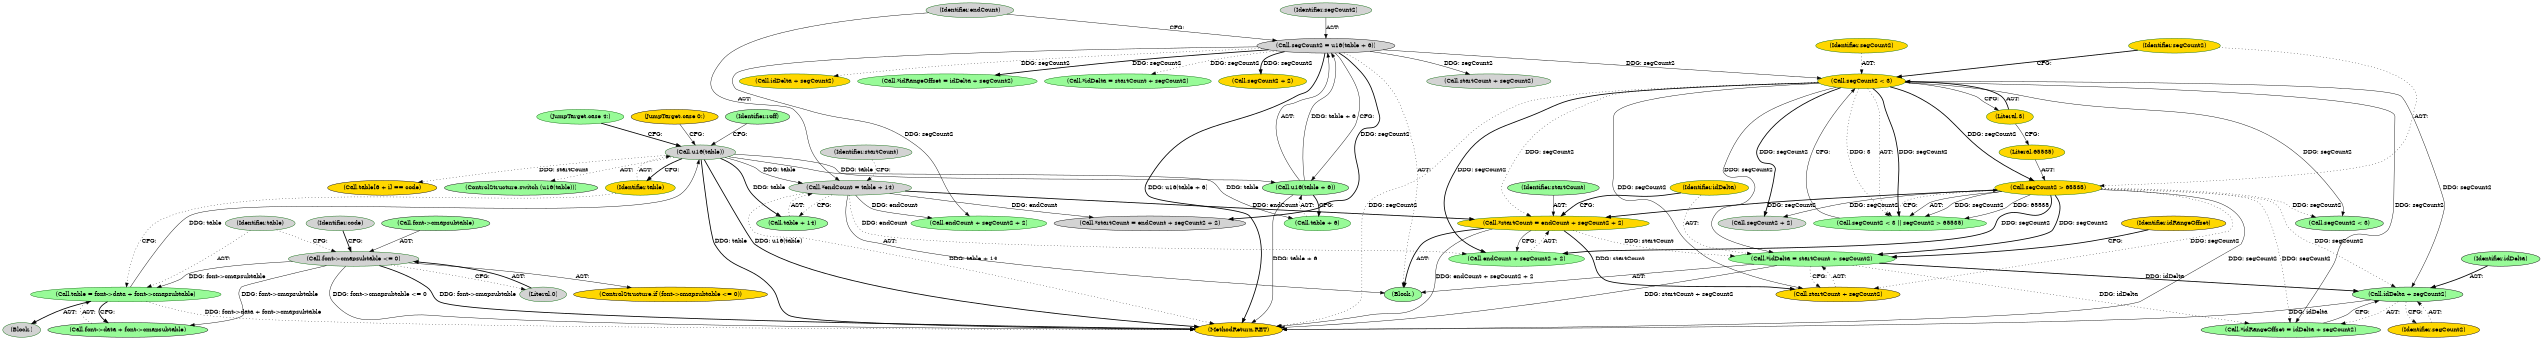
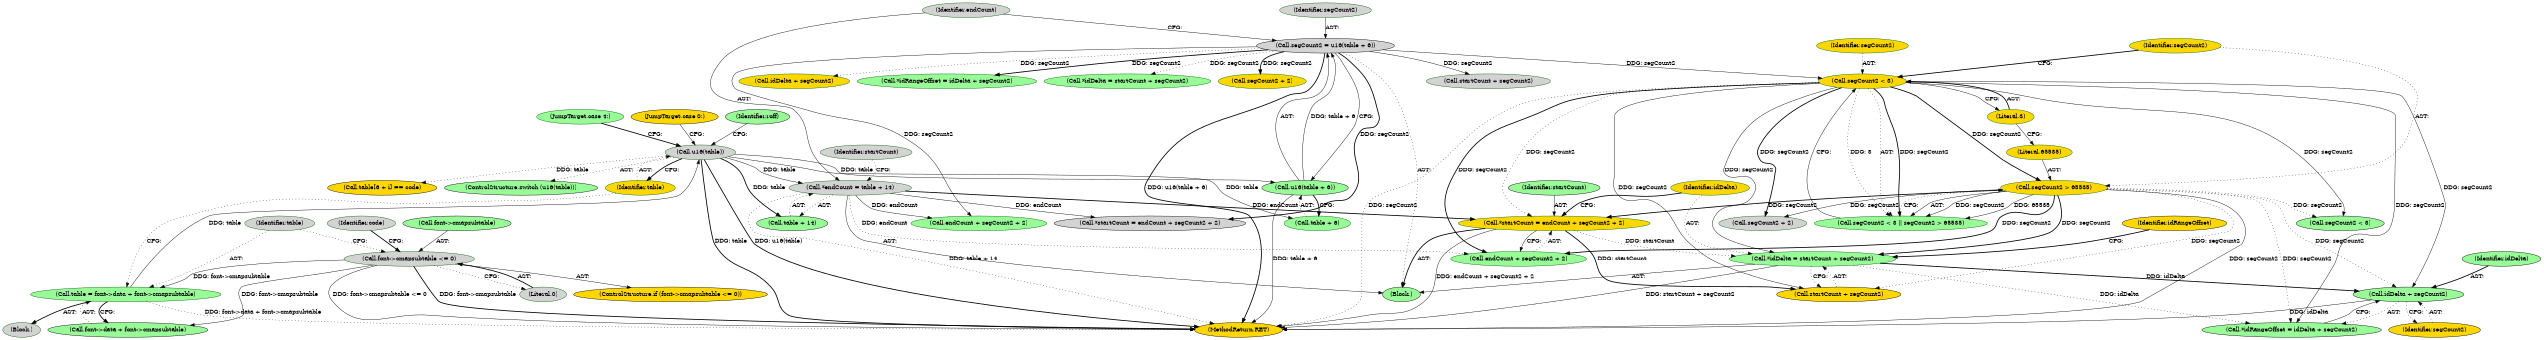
edge "(Call,u16(table))" -> "(Call,table[6 + i] == code)": label "DDG: startCount" -> "DDG: table"
edge "(Call,*endCount = table + 14)" -> "(Call,table + 14)": label "CFG: " -> "AST: "
